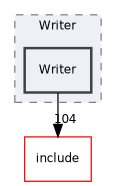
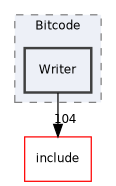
cluster "Writer": label "Writer" -> "Bitcode"
